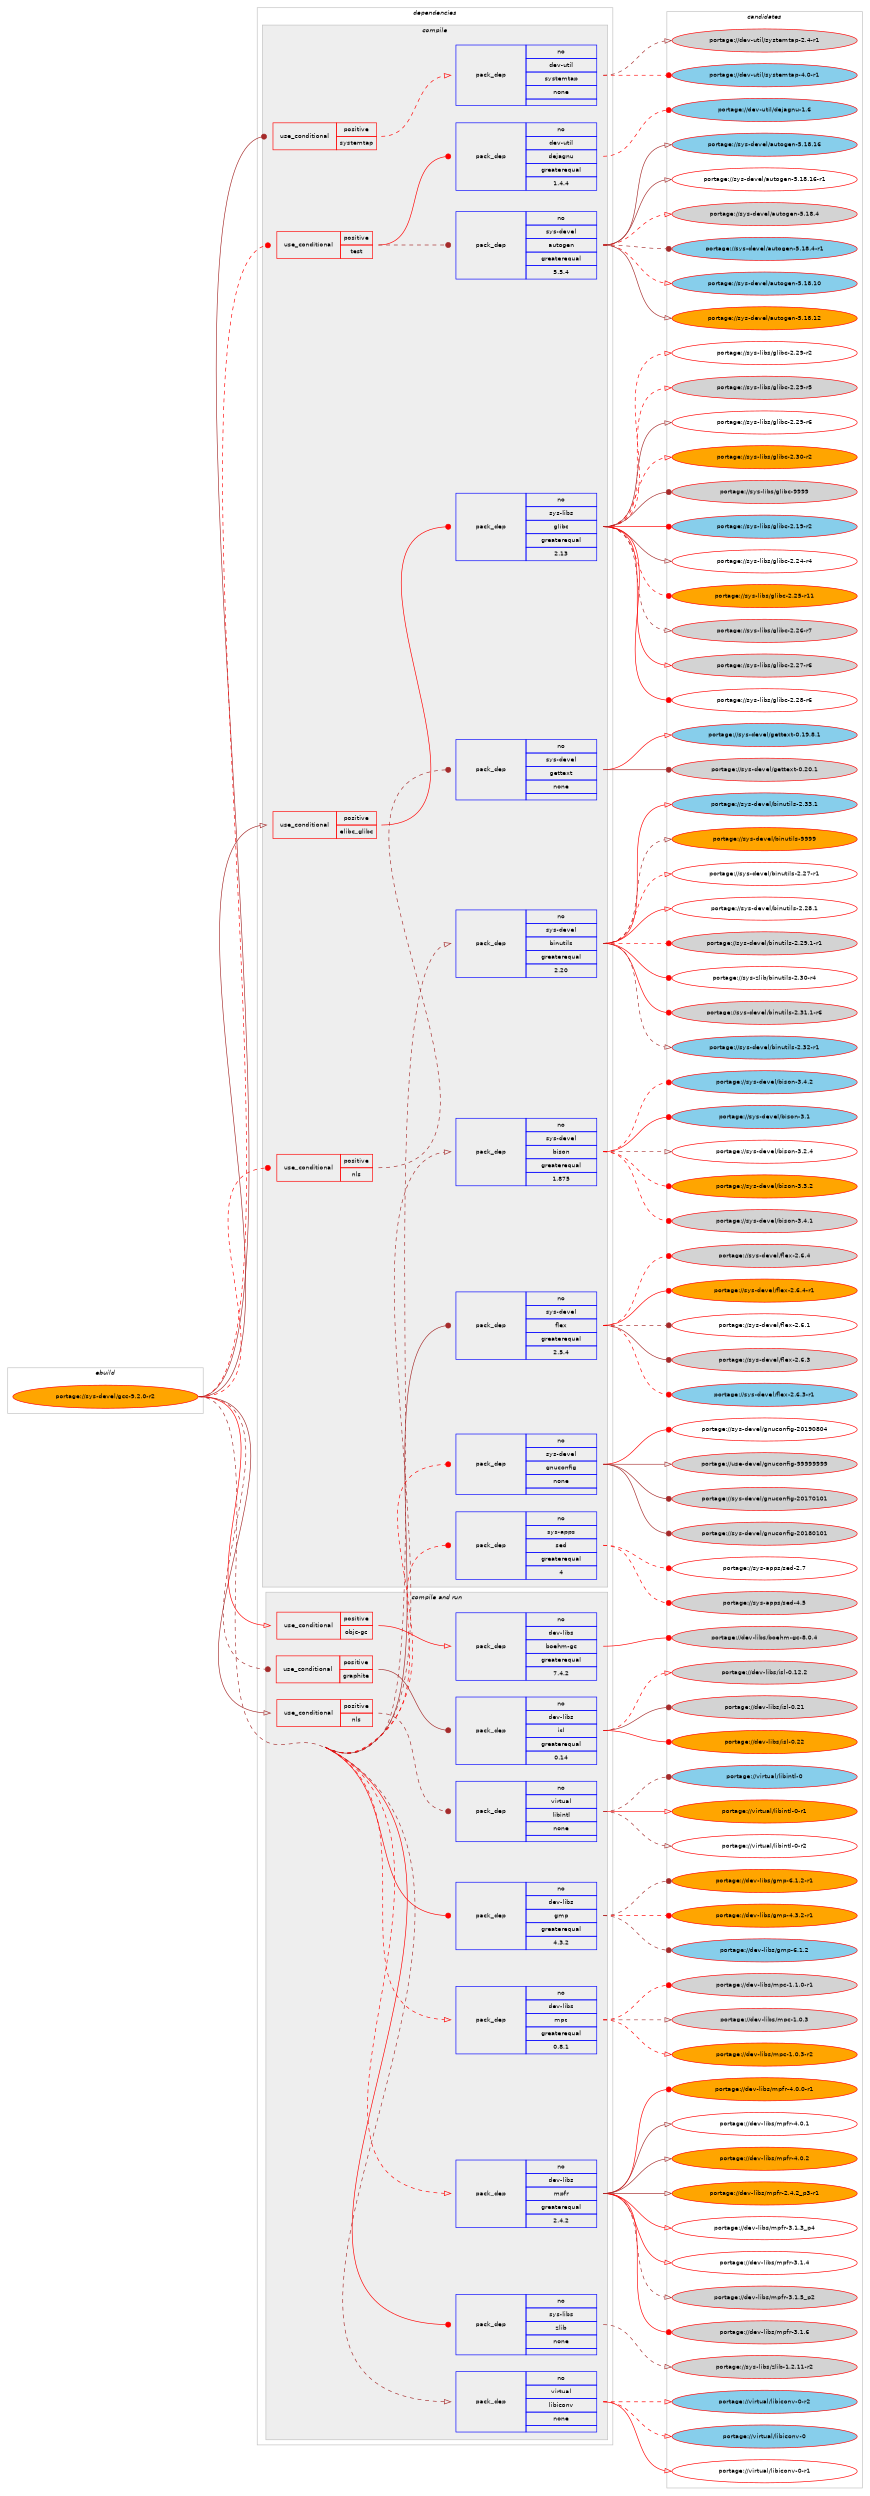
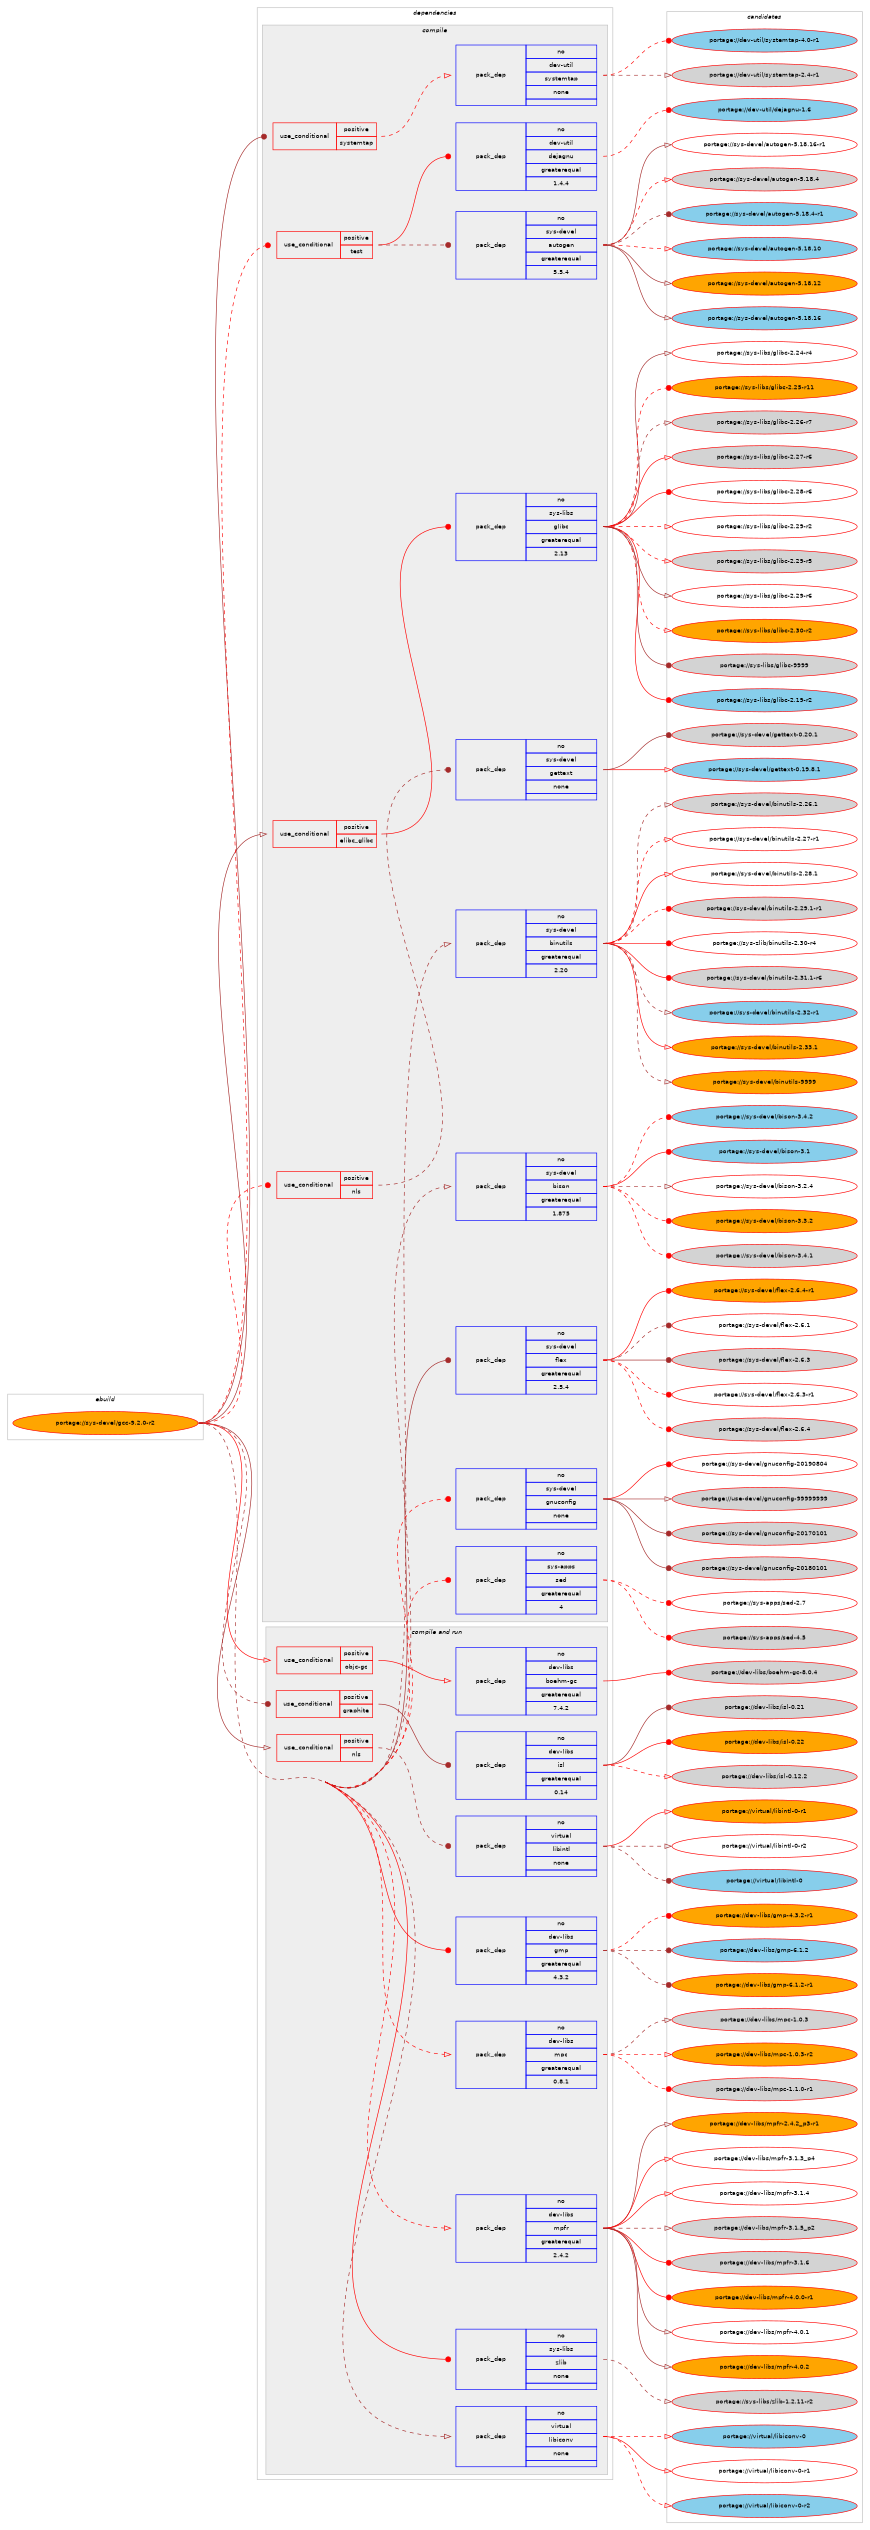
node "portage://sys-devel/binutils-2.26.1": added
node "portage://sys-devel/binutils-2.33.1": fillcolor skyblue -> orange
node "portage://sys-devel/flex-2.6.3-r1": fillcolor skyblue -> white
